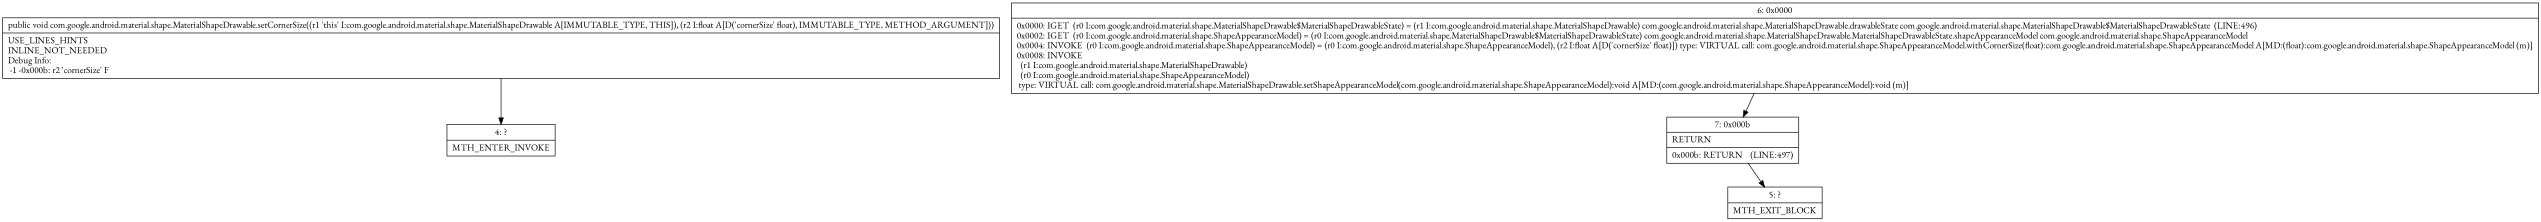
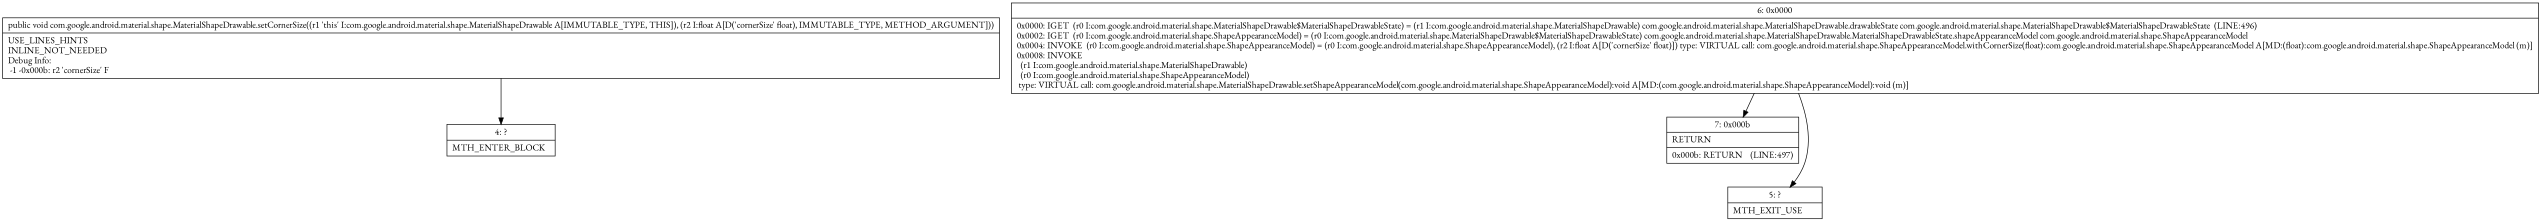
node "4: ?": text "MTH_ENTER_INVOKE" -> "MTH_ENTER_BLOCK"
edge "7: 0x000b" -> "5: ?": now "6: 0x0000" -> "5: ?"
node "5: ?": text "MTH_EXIT_BLOCK" -> "MTH_EXIT_USE"
